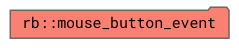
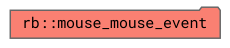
node "rb::mouse_button_event": label "rb::mouse_button_event" -> "rb::mouse_mouse_event"
